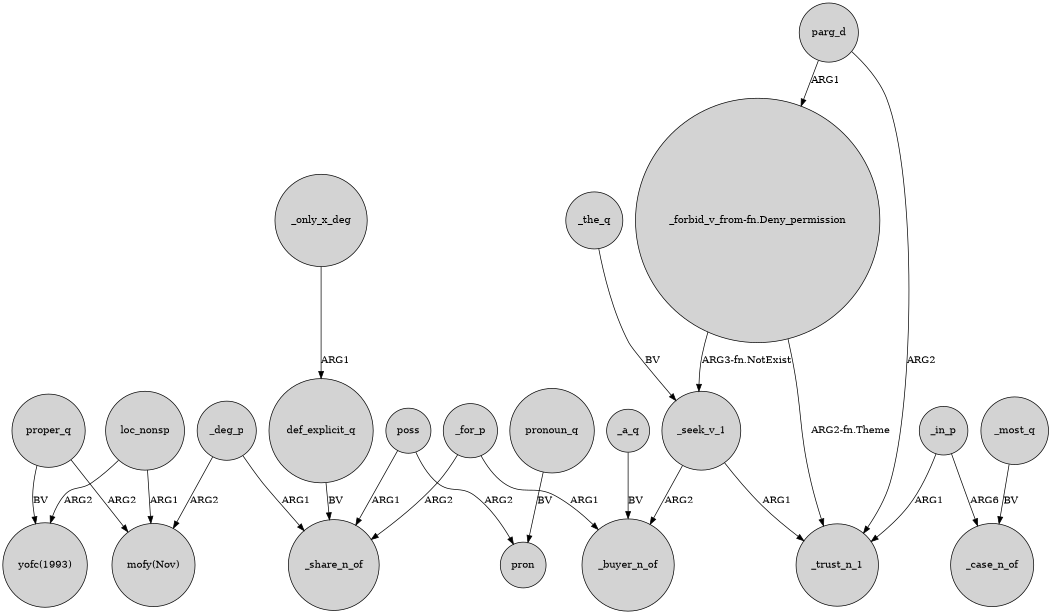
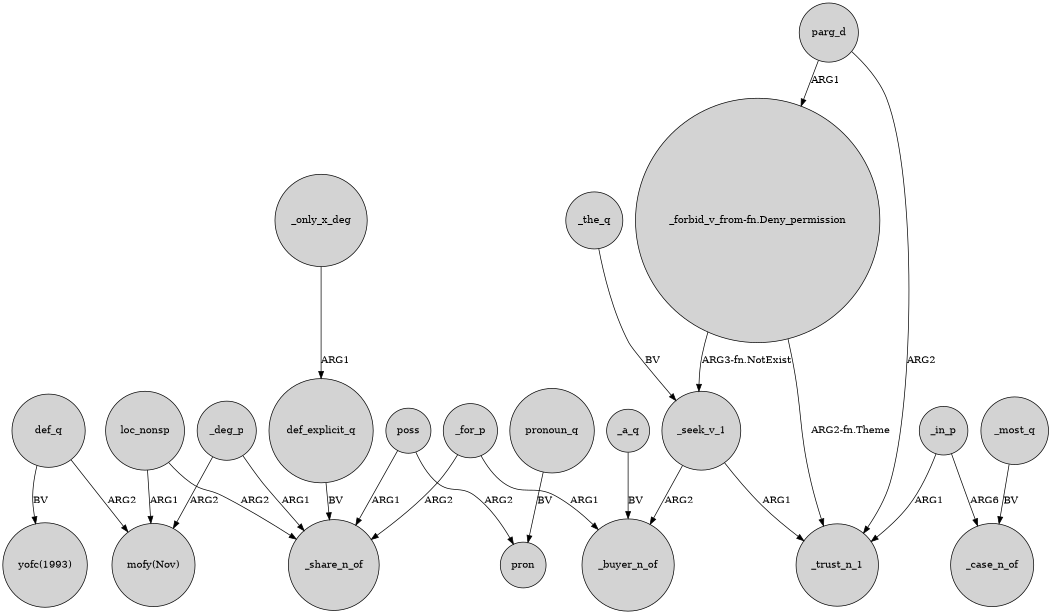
node "proper_q": label "proper_q" -> "def_q"
edge "loc_nonsp" -> "yofc(1993)": now "loc_nonsp" -> "_share_n_of"
